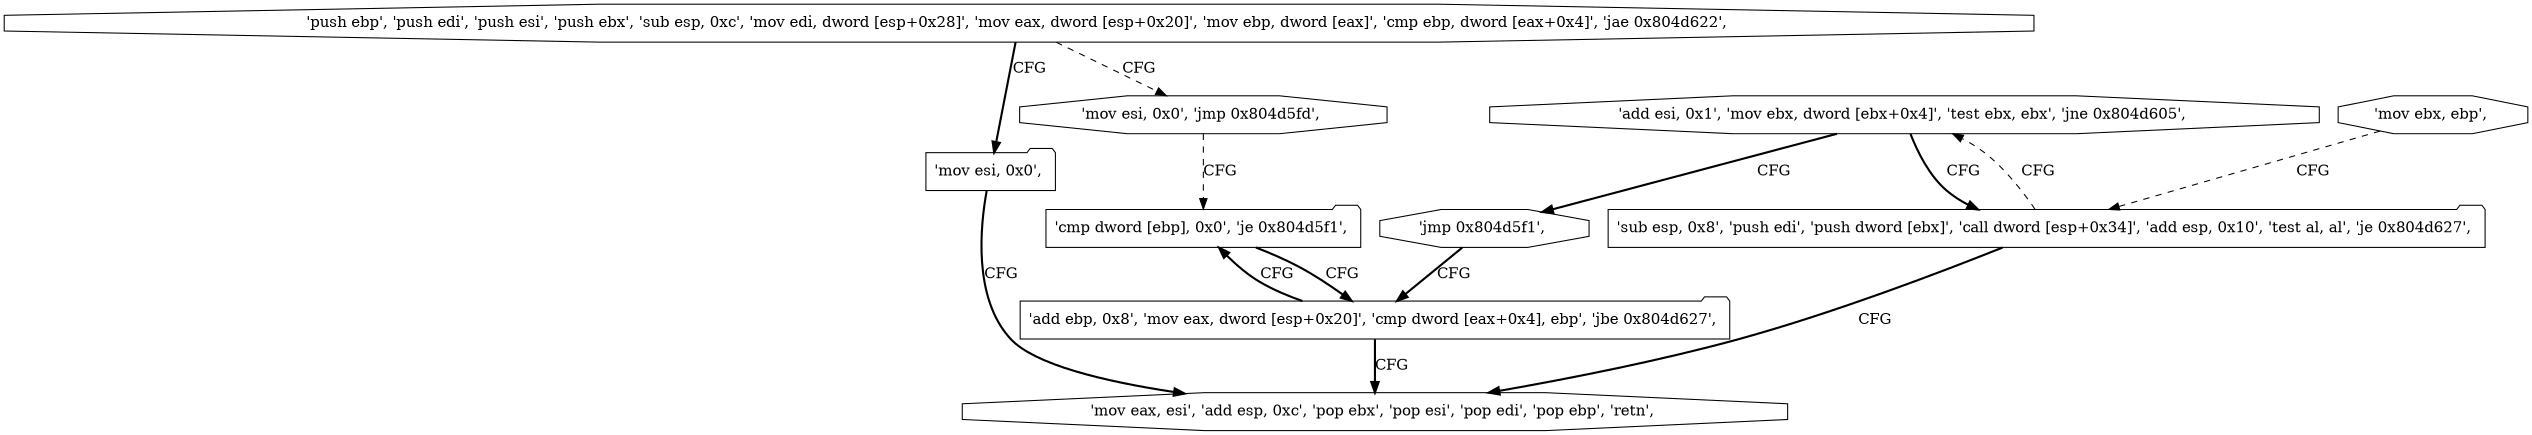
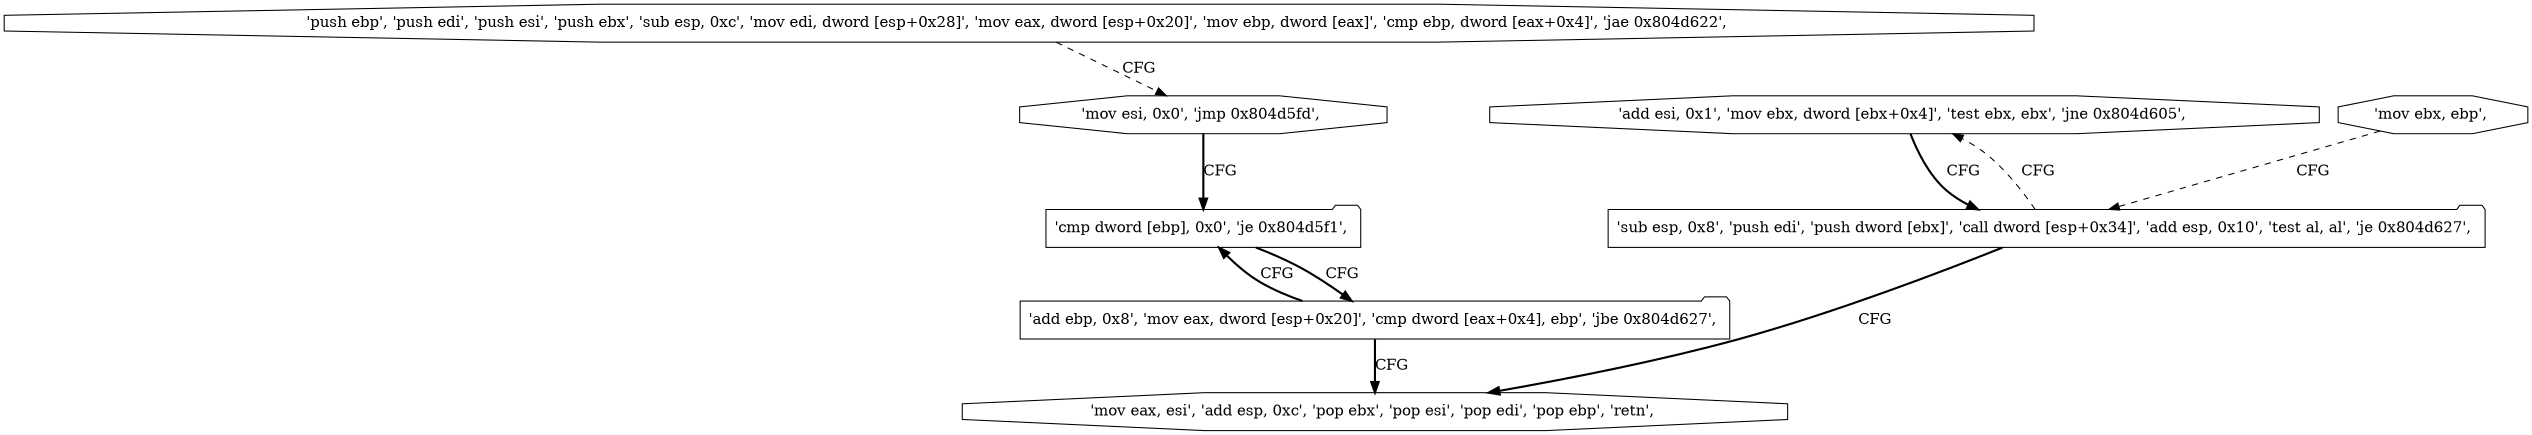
edge "'mov esi, 0x0', 'jmp 0x804d5fd'," -> "'cmp dword [ebp], 0x0', 'je 0x804d5f1',": style dashed -> bold
node "'mov esi, 0x0',": removed
node "'jmp 0x804d5f1',": removed
